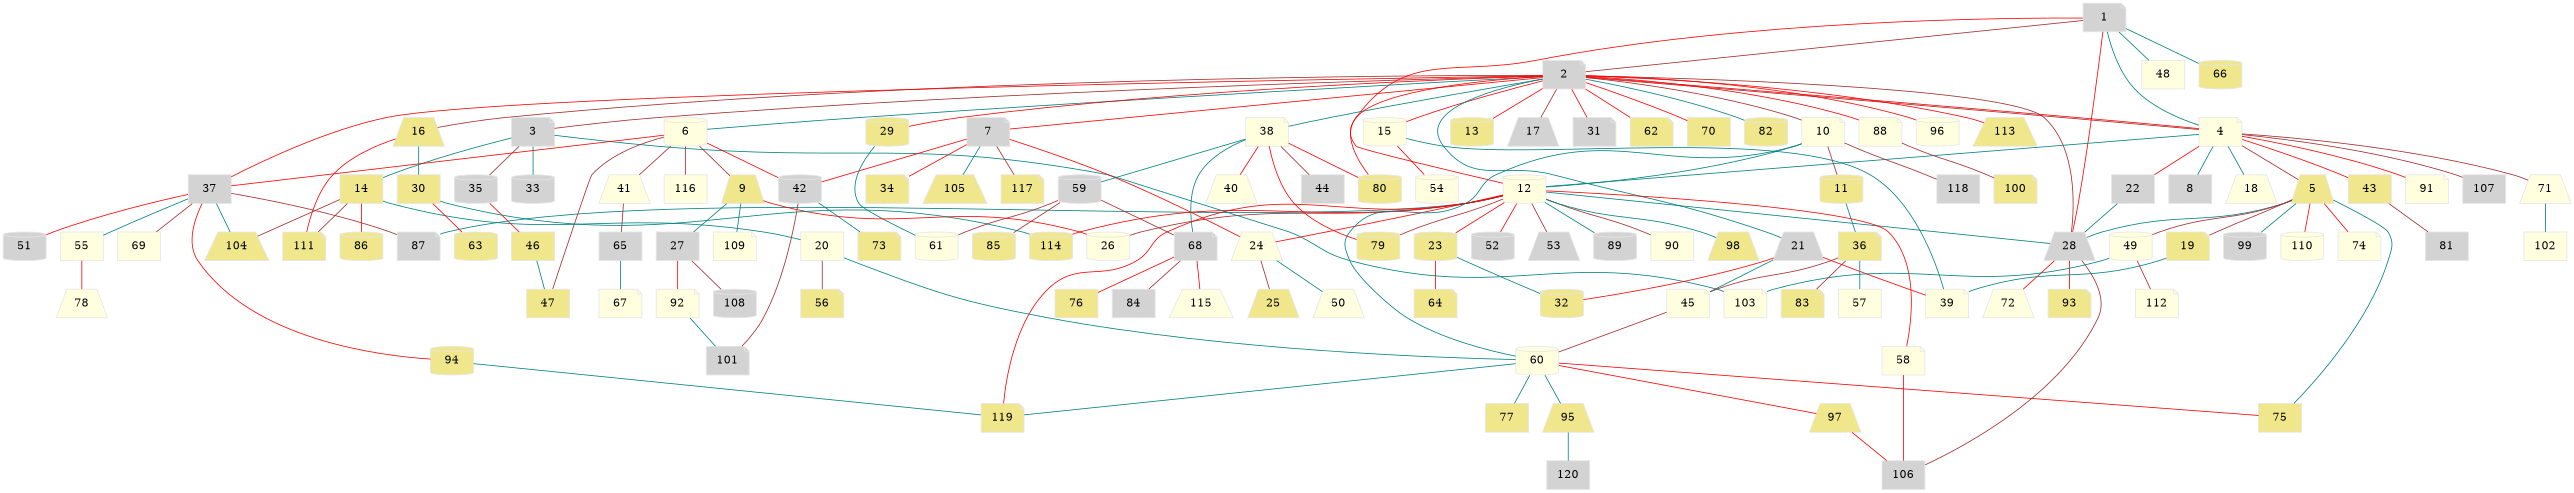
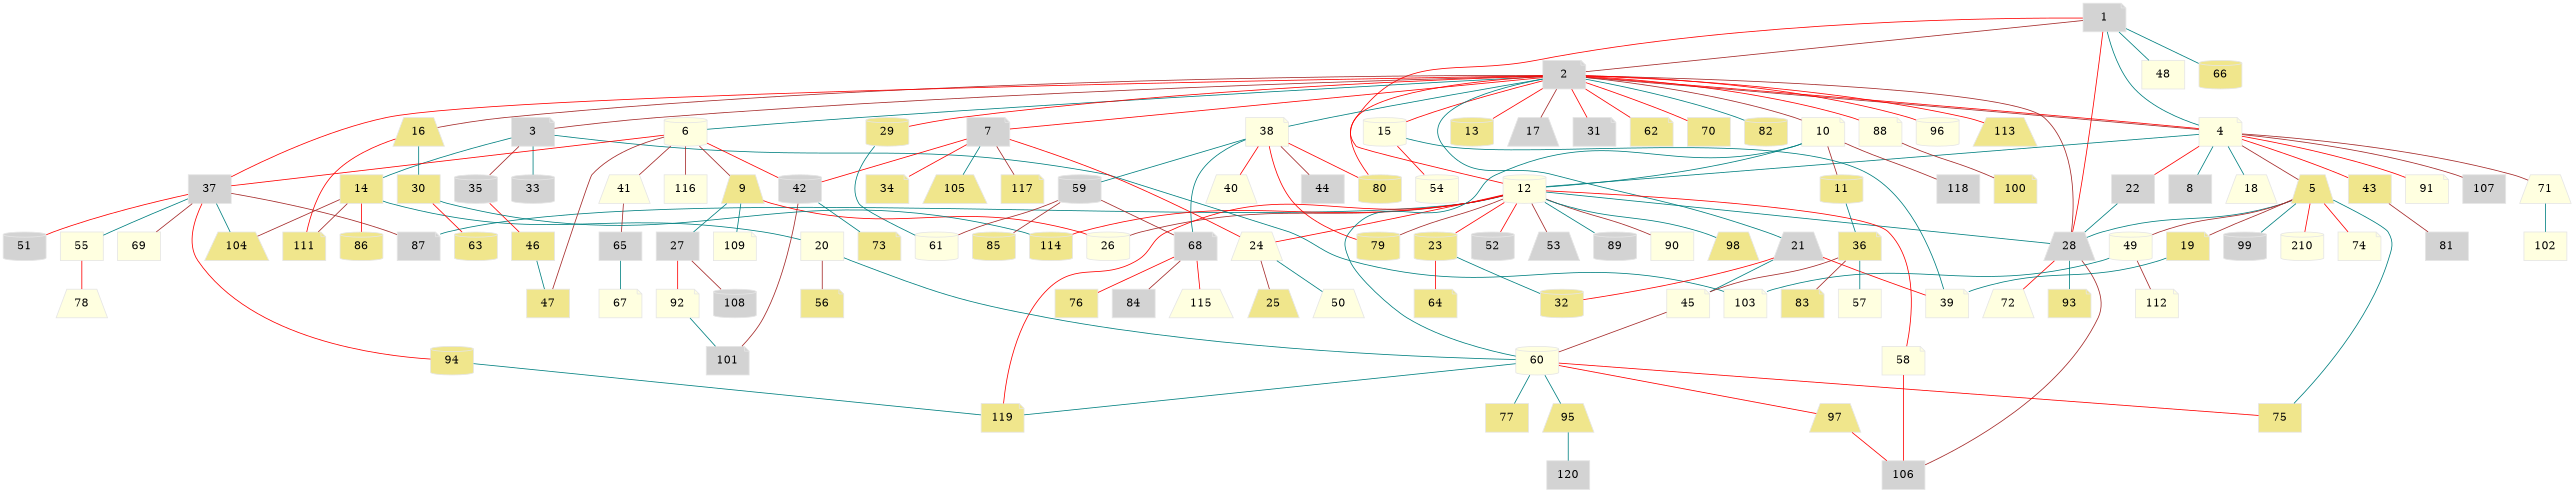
node "110": label "110" -> "210"
edge "28" -- "93": color red -> teal
